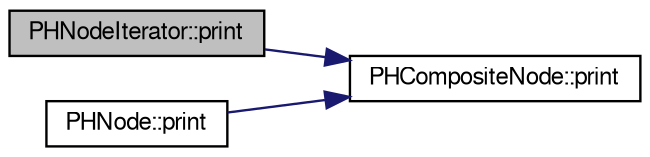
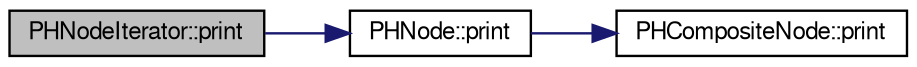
edge "PHNodeIterator::print" -> "PHCompositeNode::print": now "PHNodeIterator::print" -> "PHNode::print"
